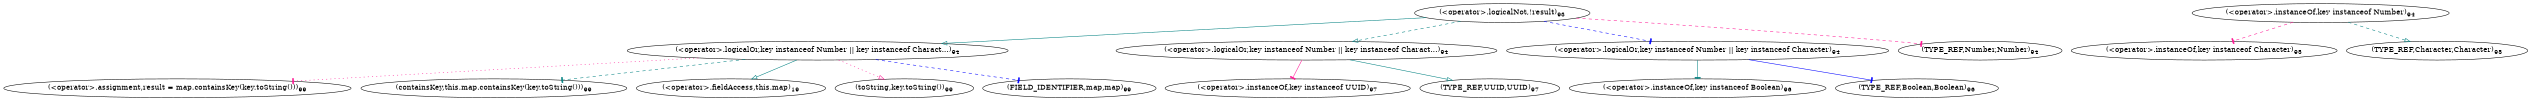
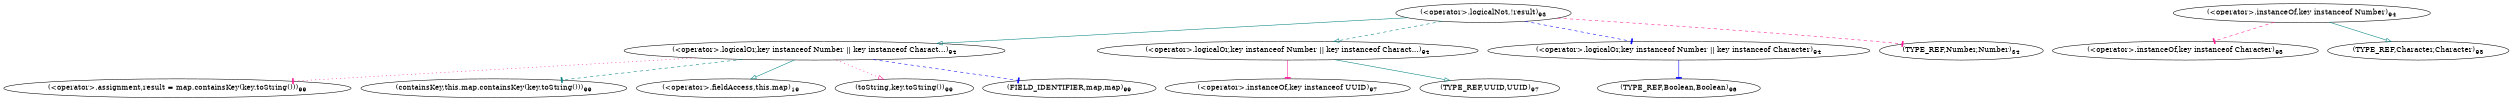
edge "(<operator>.instanceOf,key instanceof Number)" -> "(TYPE_REF,Character,Character)": style dashed -> solid
node "(TYPE_REF,Number,Number)": text "94" -> "34"
node "(<operator>.instanceOf,key instanceof Boolean)": removed
